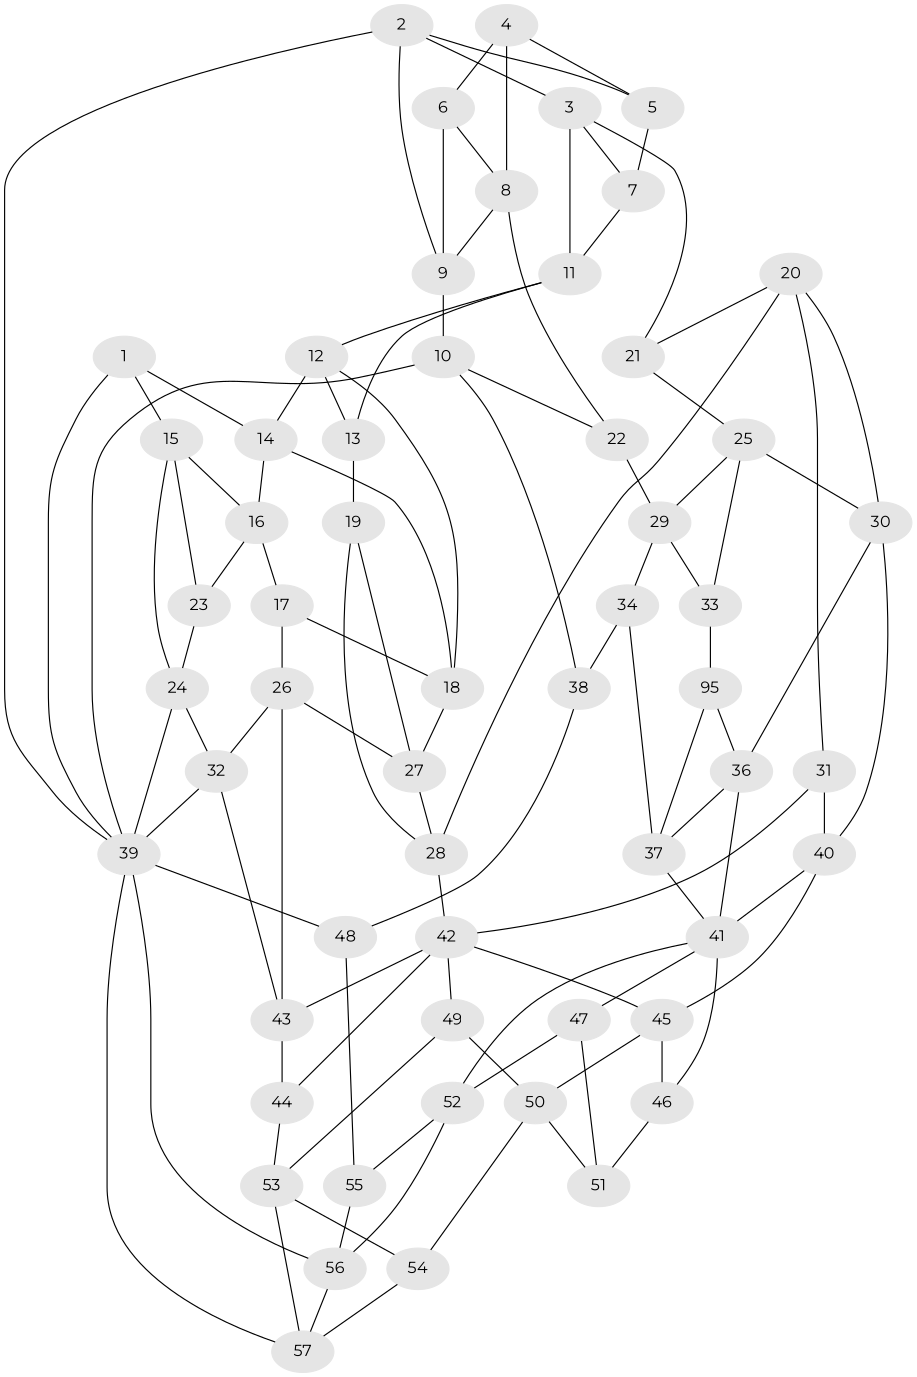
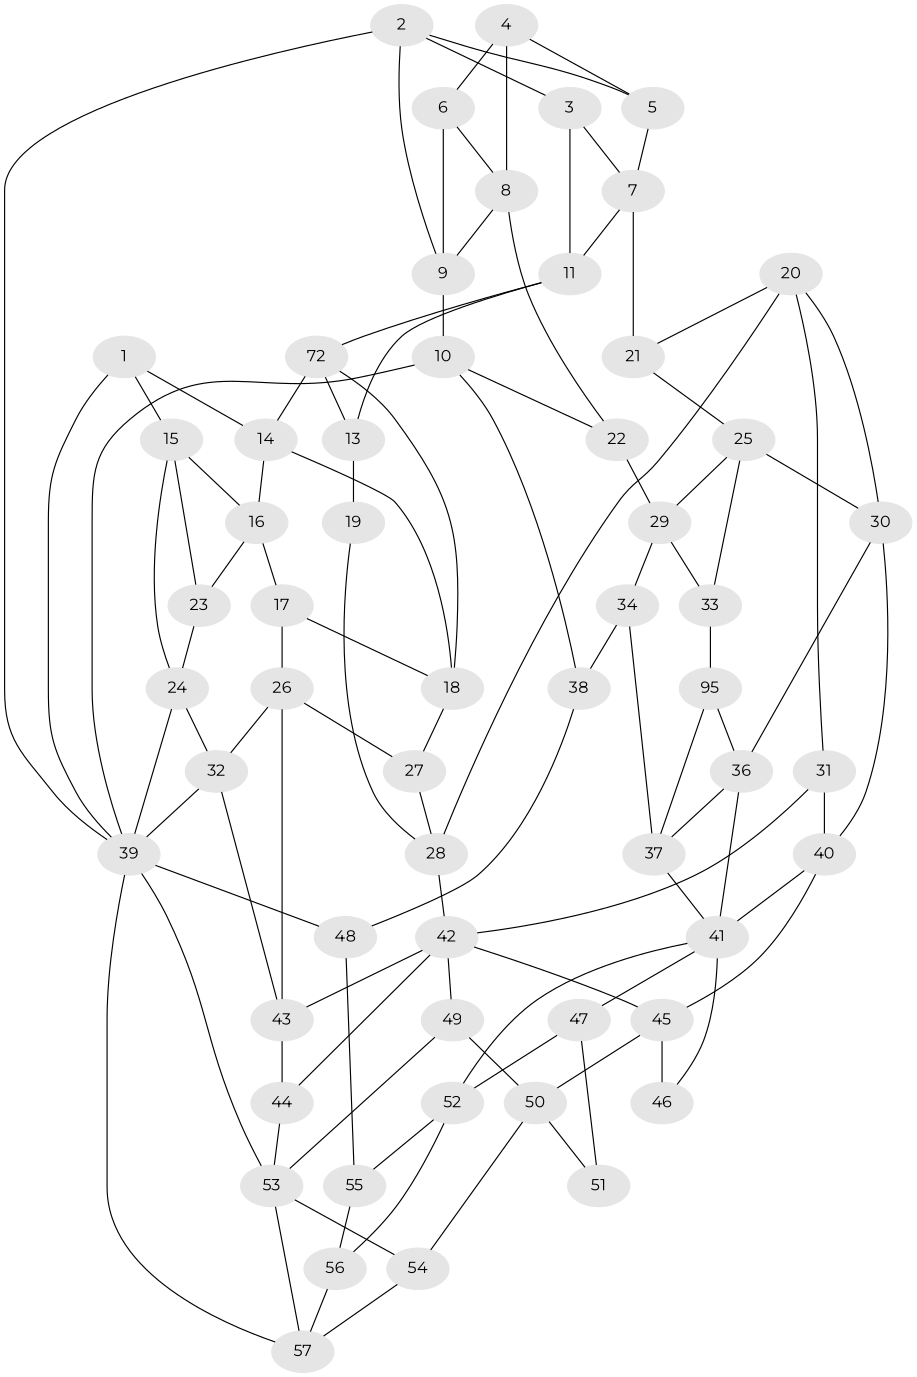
edge "3" -- "21": now "7" -- "21"
node "12": label "12" -> "72"
edge "19" -- "27": removed
edge "39" -- "56": now "39" -- "53"
edge "46" -- "51": removed
